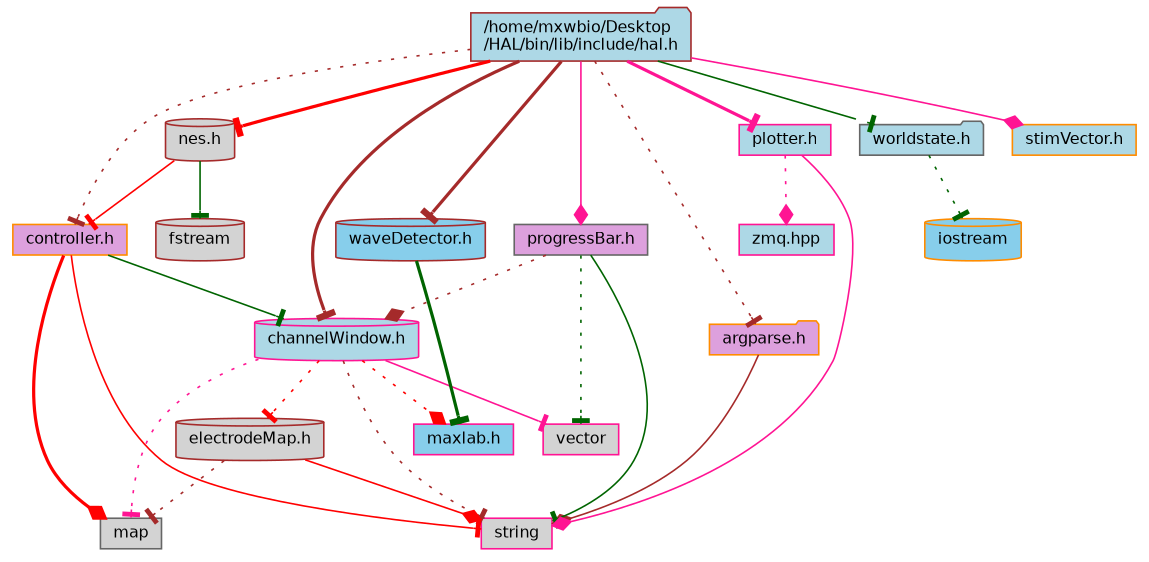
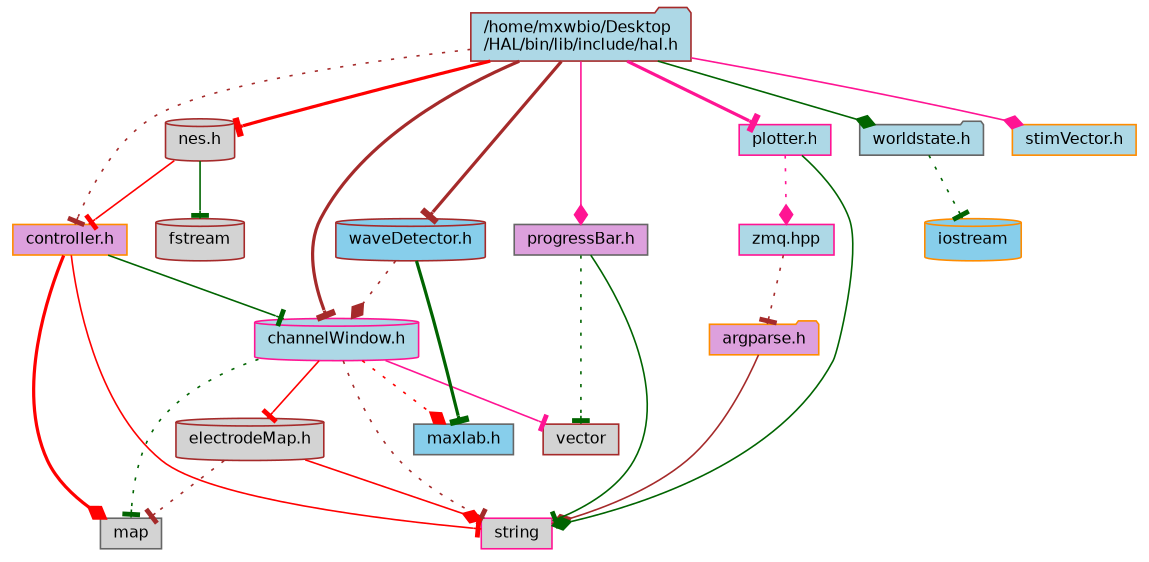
edge "/home/mxwbio/Desktop /HAL/bin/lib/include/hal.h" -> "worldstate.h": arrowhead tee -> diamond
edge "/home/mxwbio/Desktop /HAL/bin/lib/include/hal.h" -> "argparse.h": now "zmq.hpp" -> "argparse.h"
edge "progressBar.h" -> "channelWindow.h": now "waveDetector.h" -> "channelWindow.h"
edge "channelWindow.h" -> "electrodeMap.h": style dotted -> solid
edge "plotter.h" -> "string": color deeppink -> darkgreen
edge "channelWindow.h" -> "map": color deeppink -> darkgreen
node "maxlab.h": color deeppink -> gray40
node "vector": color deeppink -> brown
